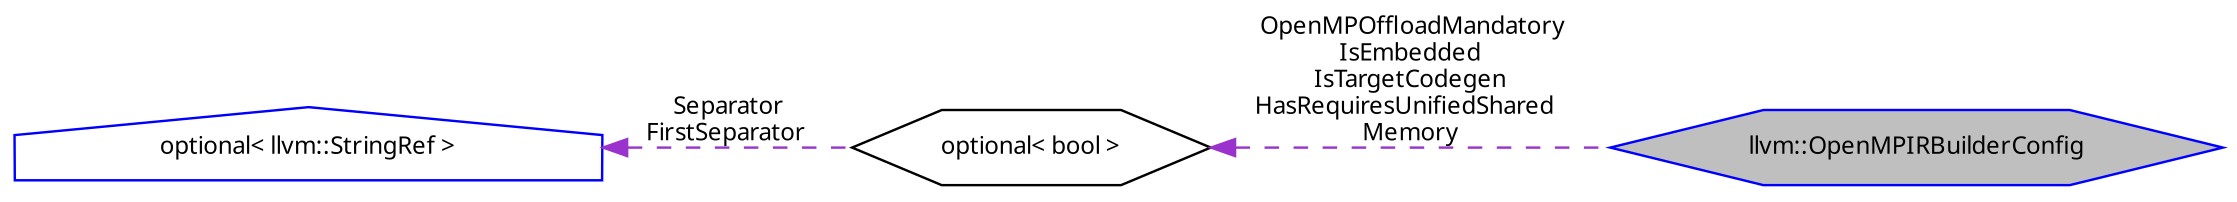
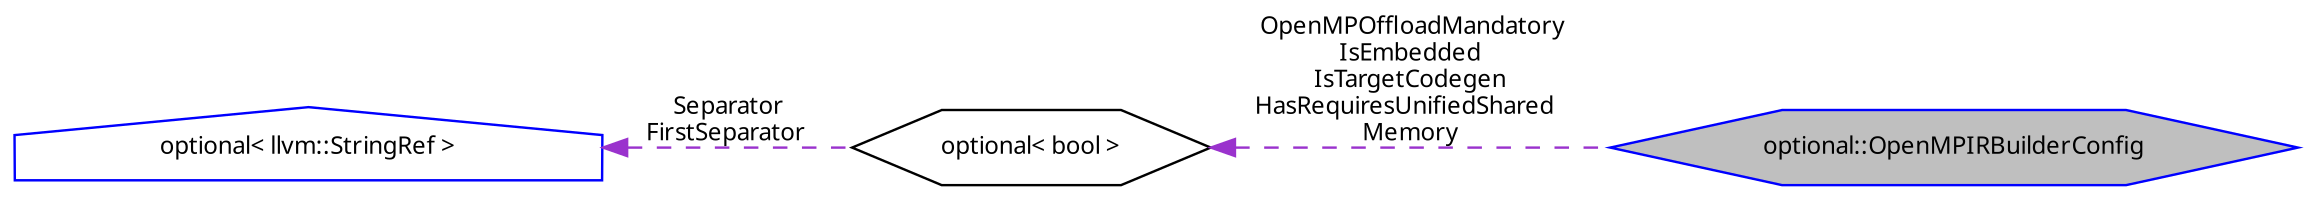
node "llvm::OpenMPIRBuilderConfig": label "llvm::OpenMPIRBuilderConfig" -> "optional::OpenMPIRBuilderConfig"
